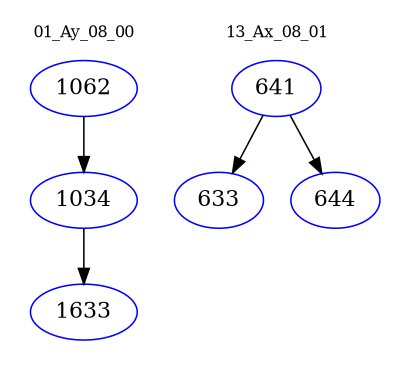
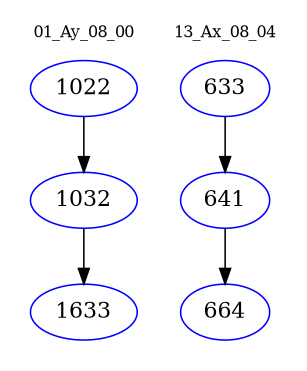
cluster "13_Ax_08_01": label "13_Ax_08_01" -> "13_Ax_08_04"
node "1062": label "1062" -> "1022"
edge "641" -> "633": reversed
node "1034": label "1034" -> "1032"
node "644": label "644" -> "664"
